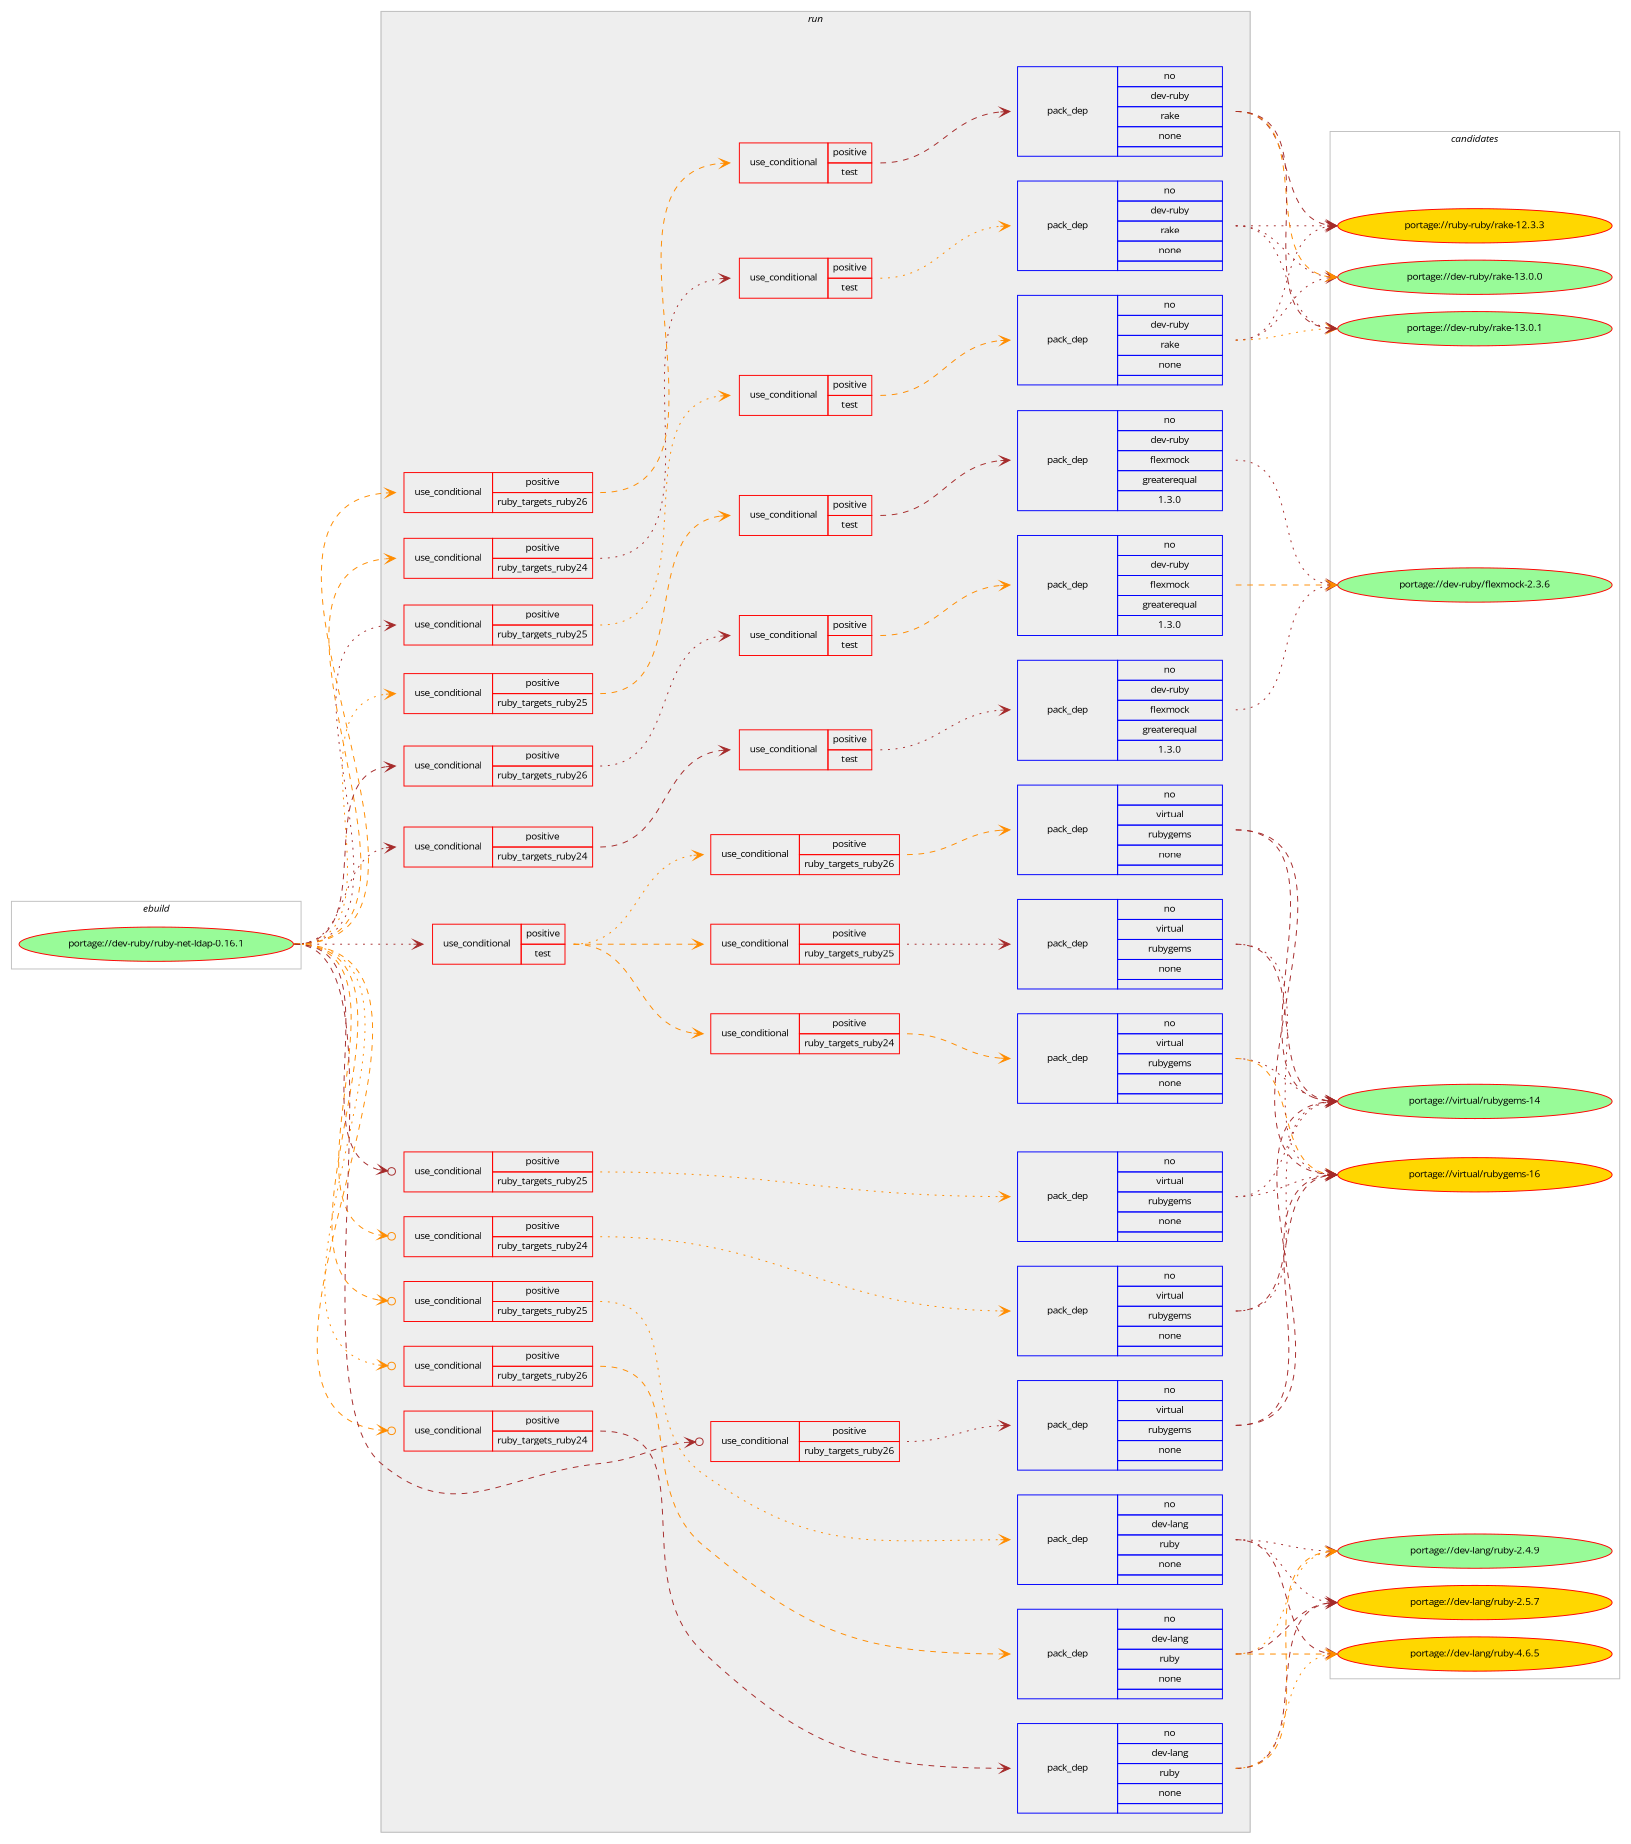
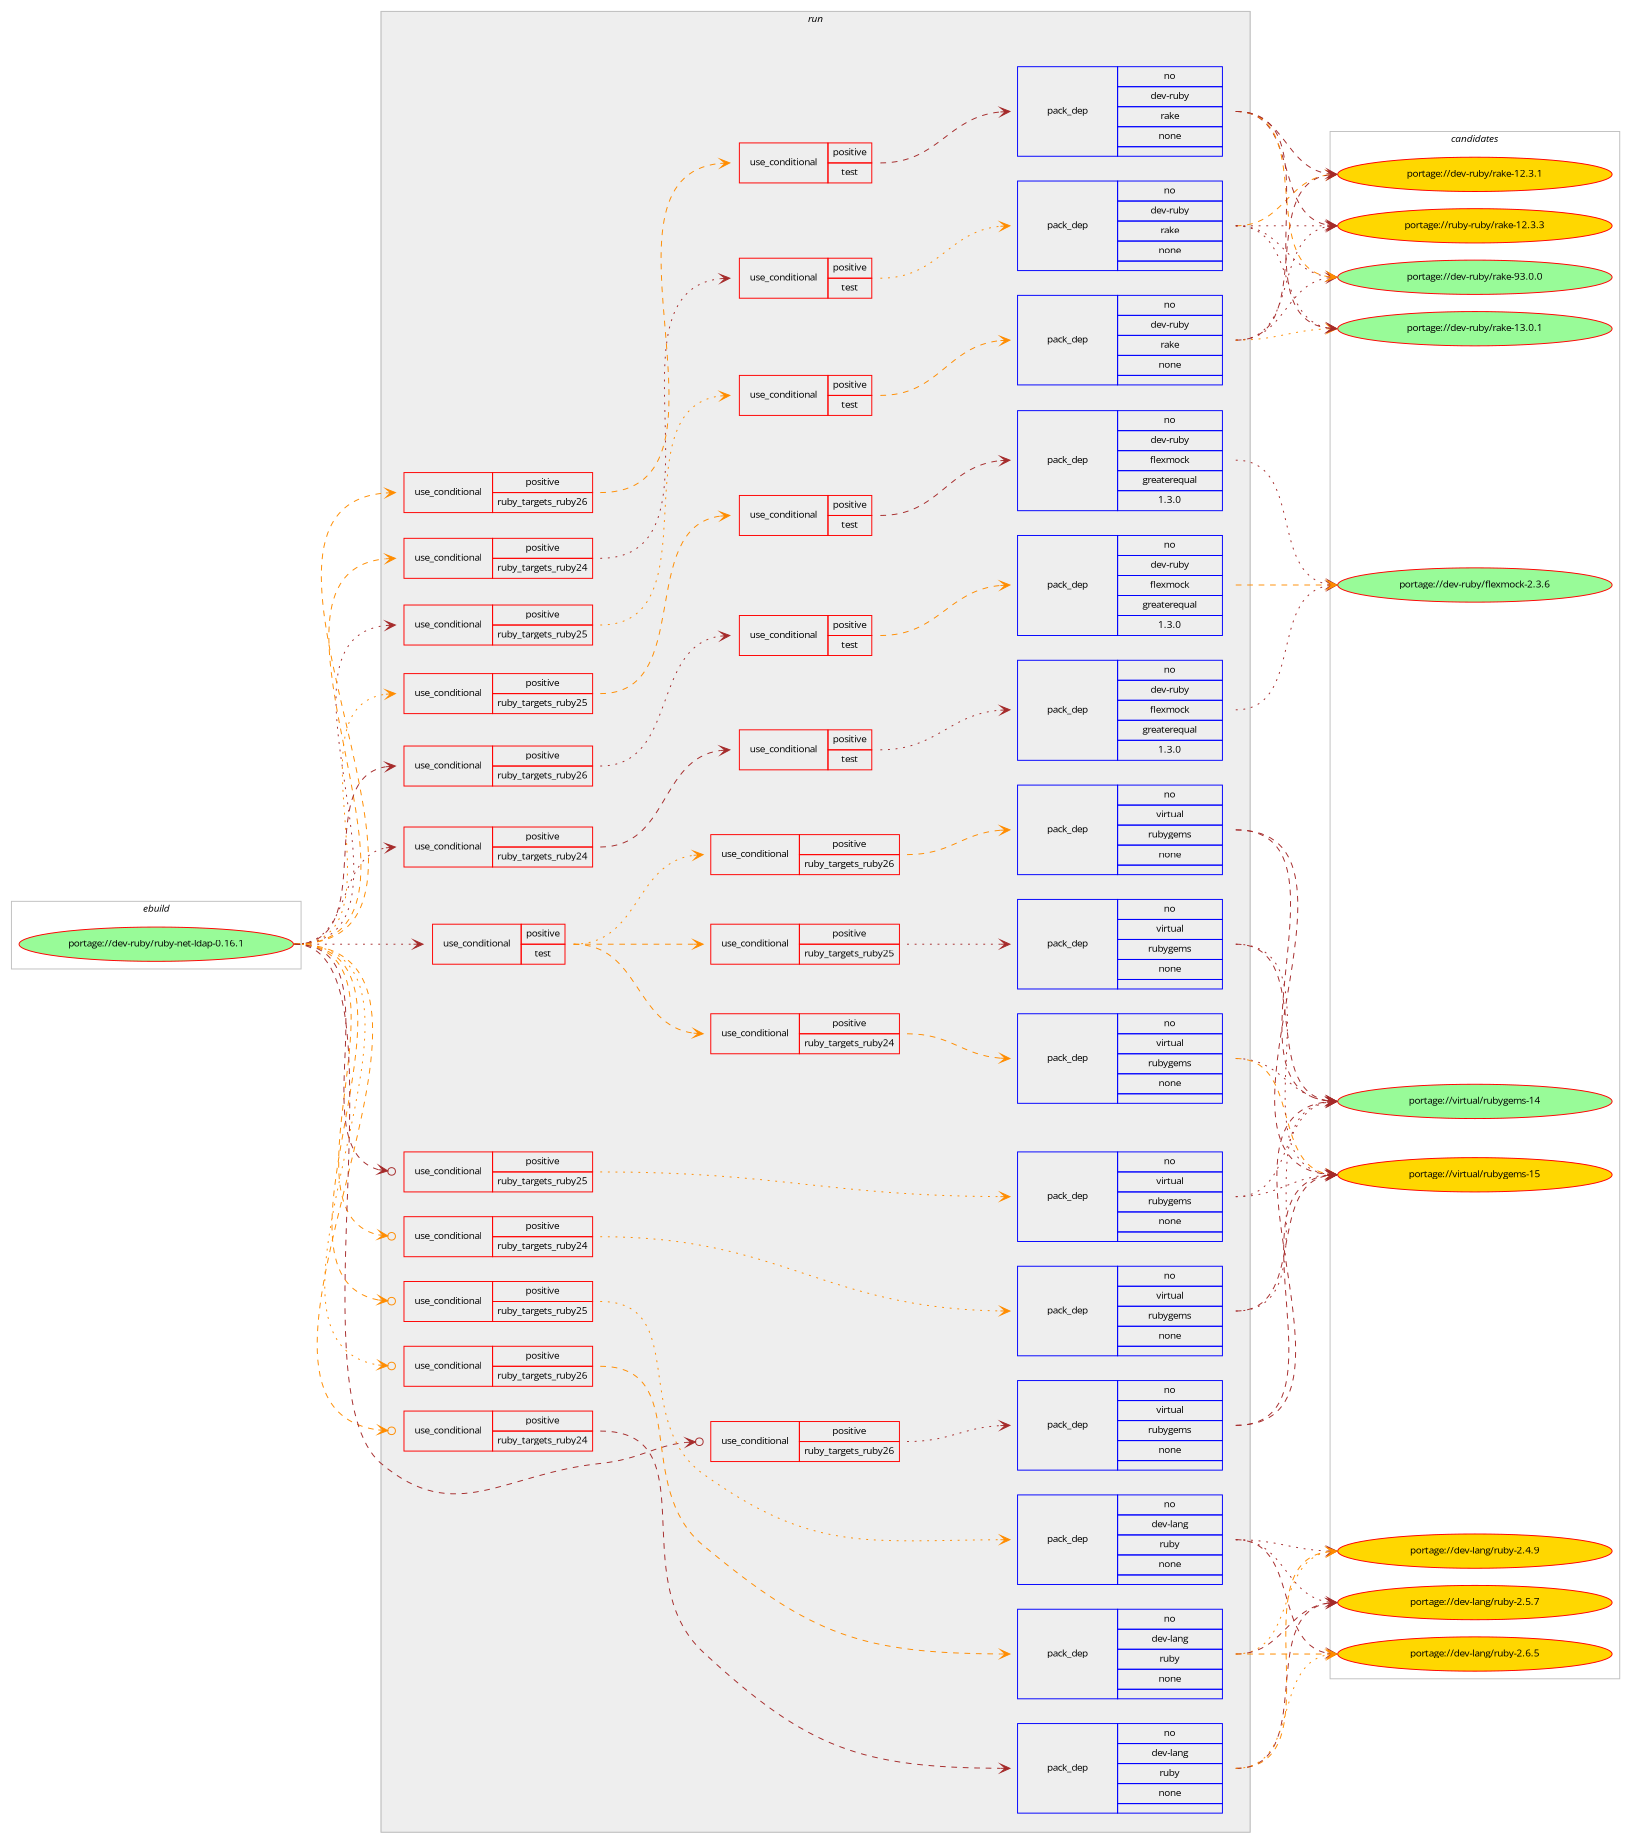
node "portage://dev-ruby/rake-12.3.1": added
node "portage://dev-ruby/rake-13.0.0": label "portage://dev-ruby/rake-13.0.0" -> "portage://dev-ruby/rake-93.0.0"
node "portage://virtual/rubygems-16": label "portage://virtual/rubygems-16" -> "portage://virtual/rubygems-15"
node "portage://dev-lang/ruby-2.4.9": fillcolor palegreen -> gold
node "portage://dev-lang/ruby-4.6.5": label "portage://dev-lang/ruby-4.6.5" -> "portage://dev-lang/ruby-2.6.5"
